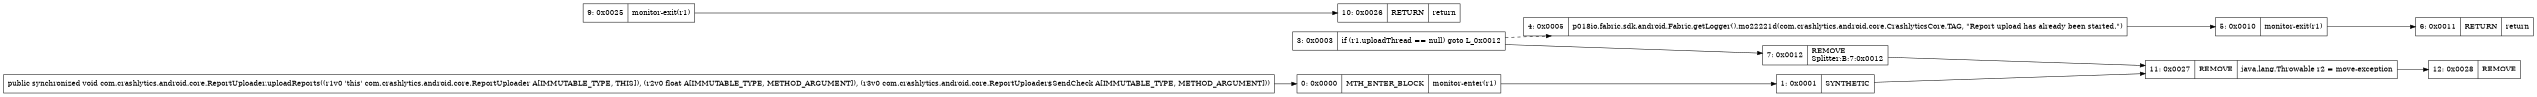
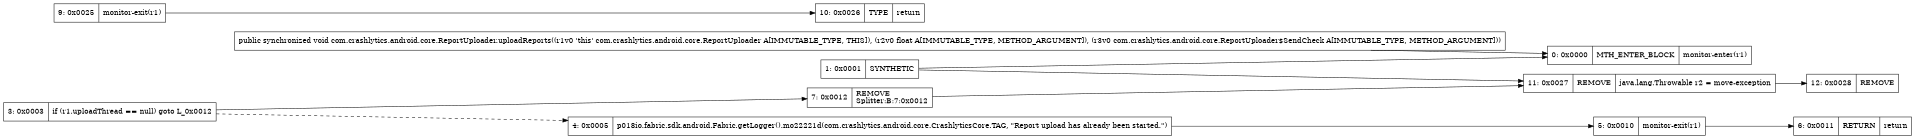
node "10: 0x0026": text "RETURN" -> "TYPE"
edge "0: 0x0000" -> "1: 0x0001": reversed
